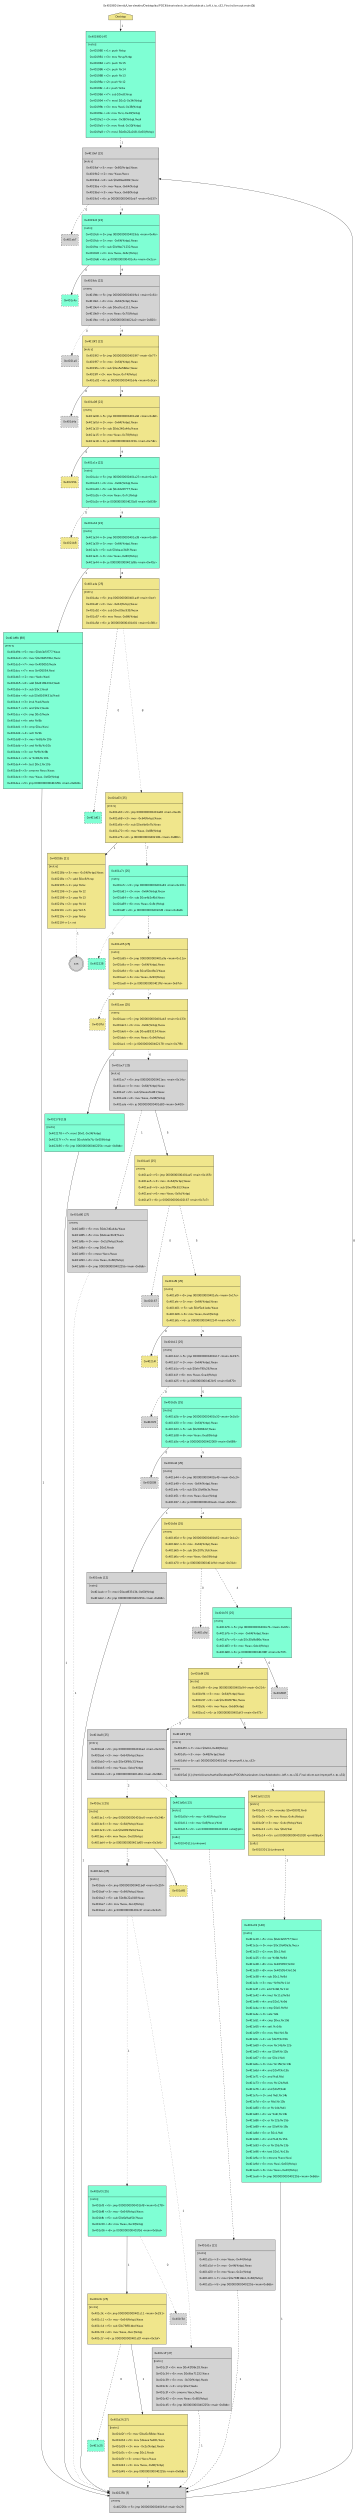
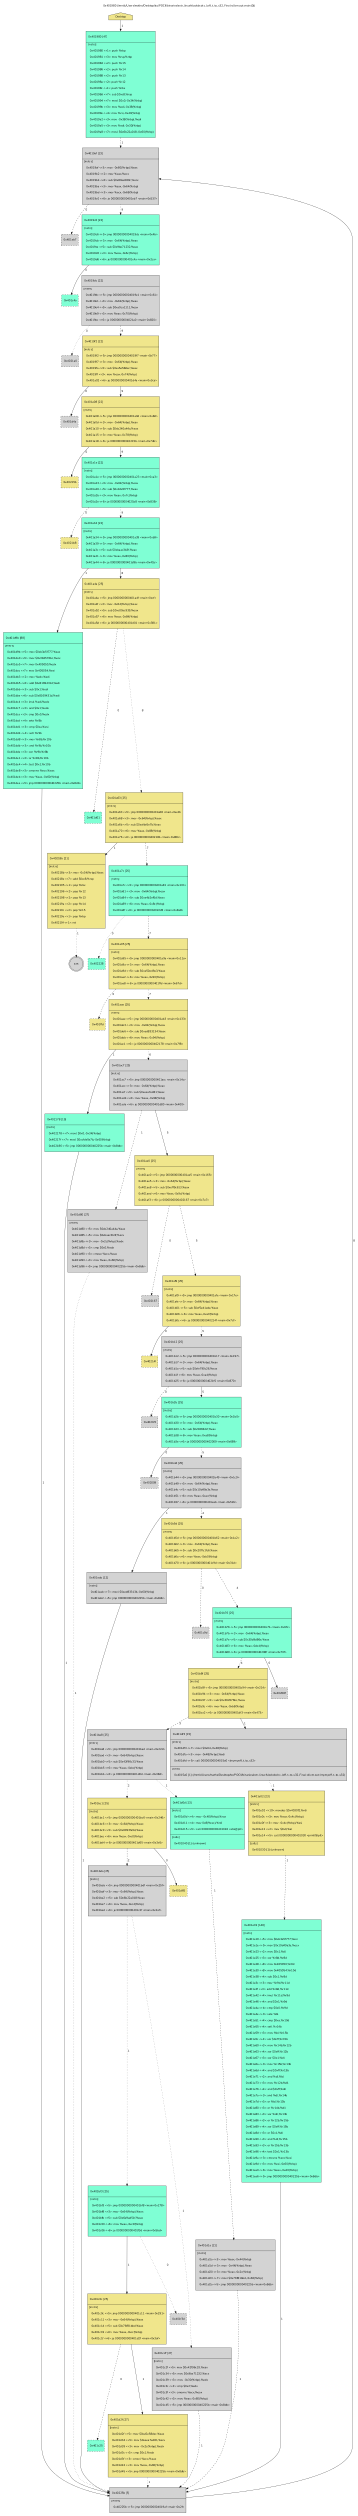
edge "0x4019c6 [22]" -> "0x4019dc [22]": removed, label "9"
